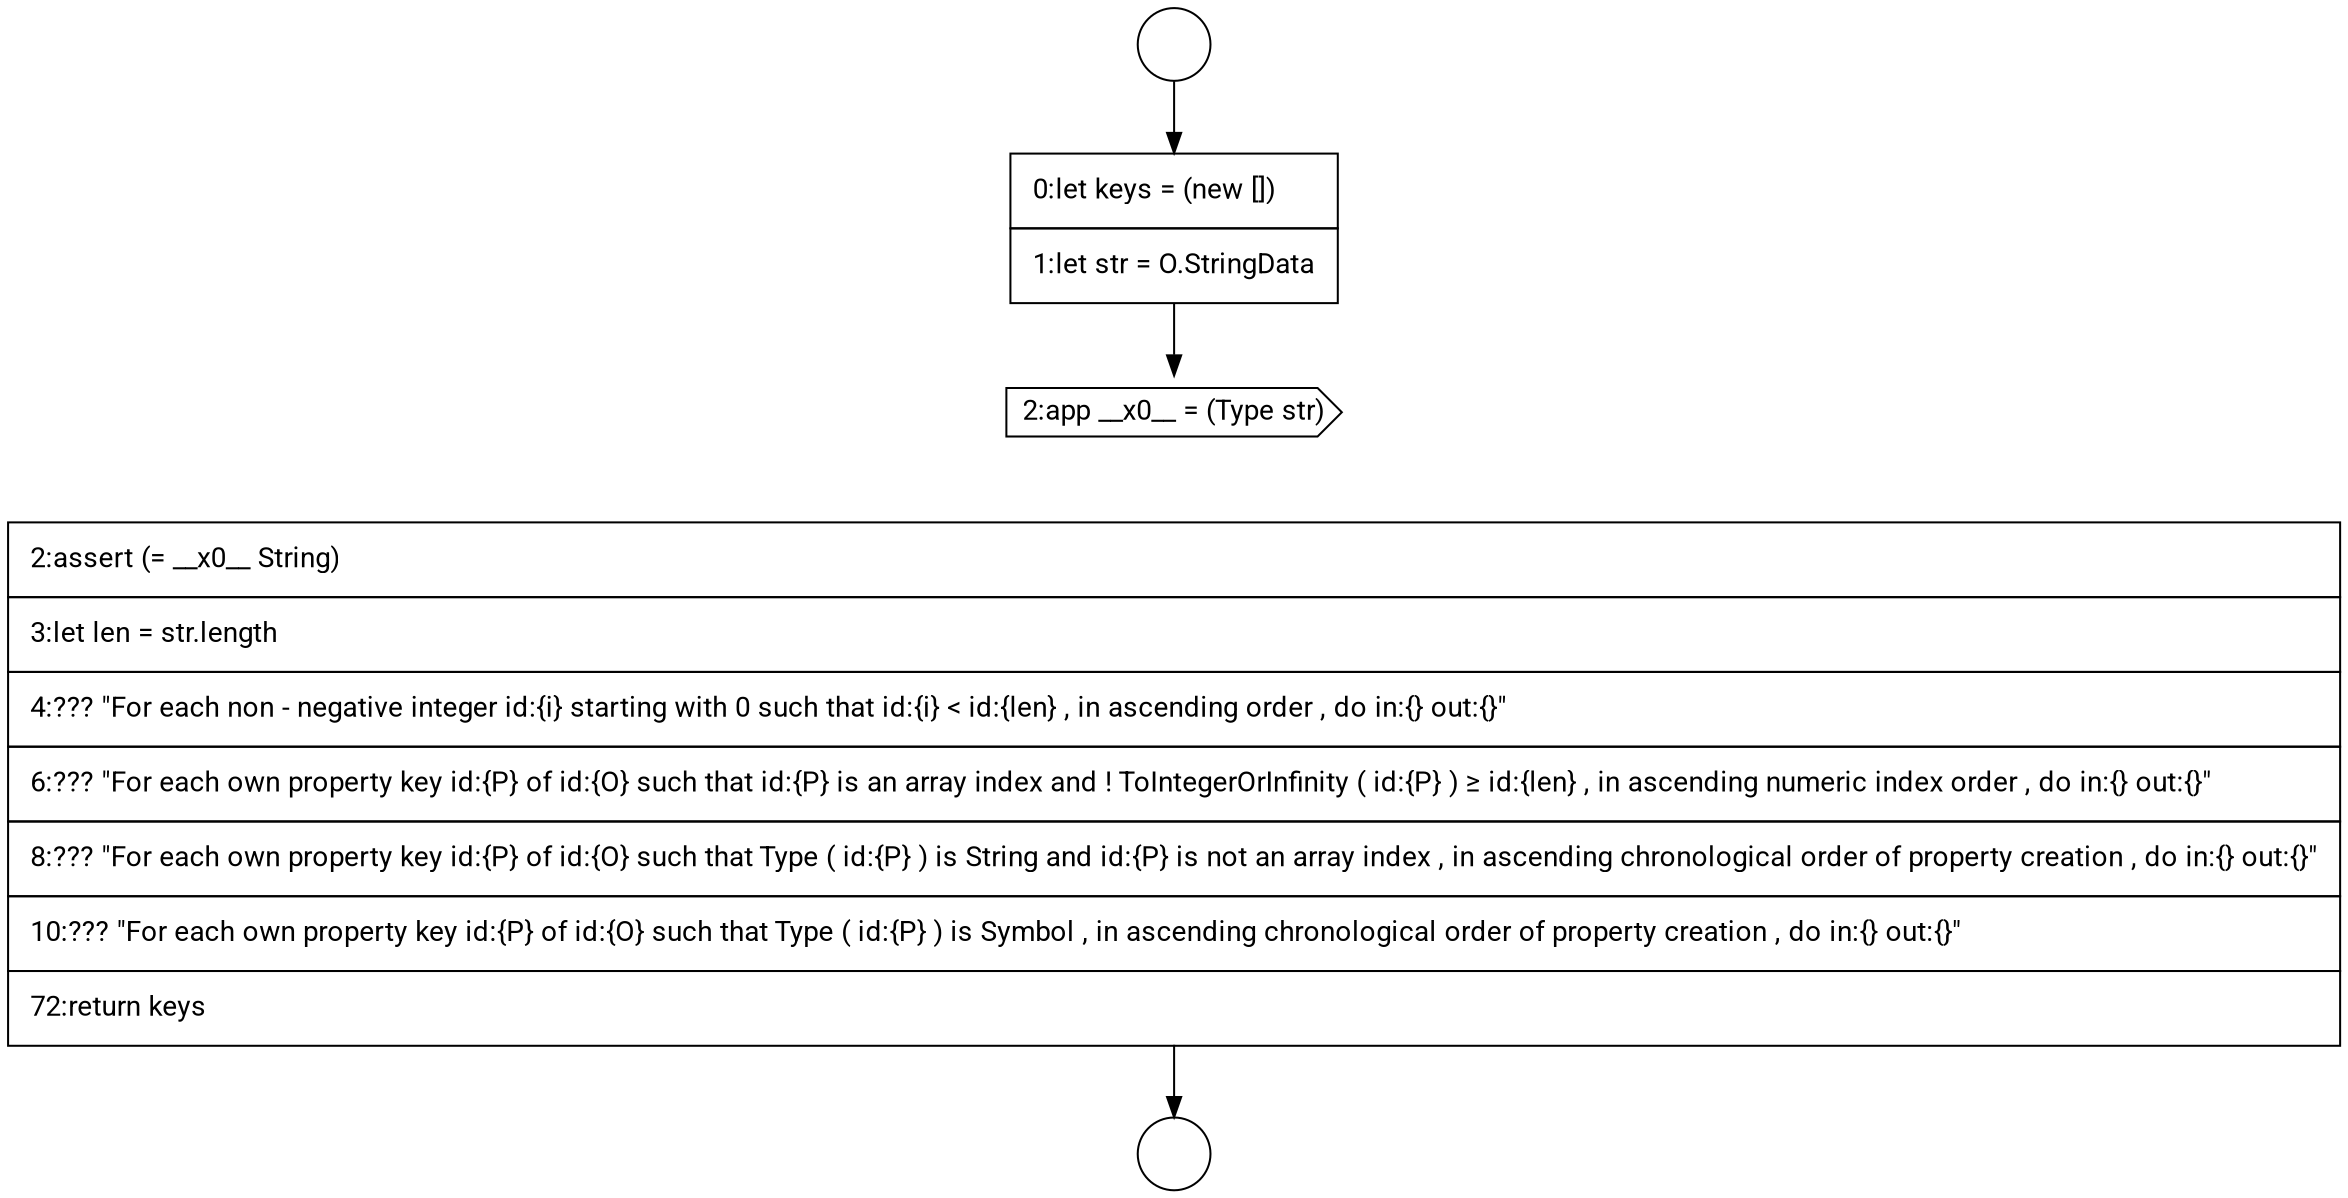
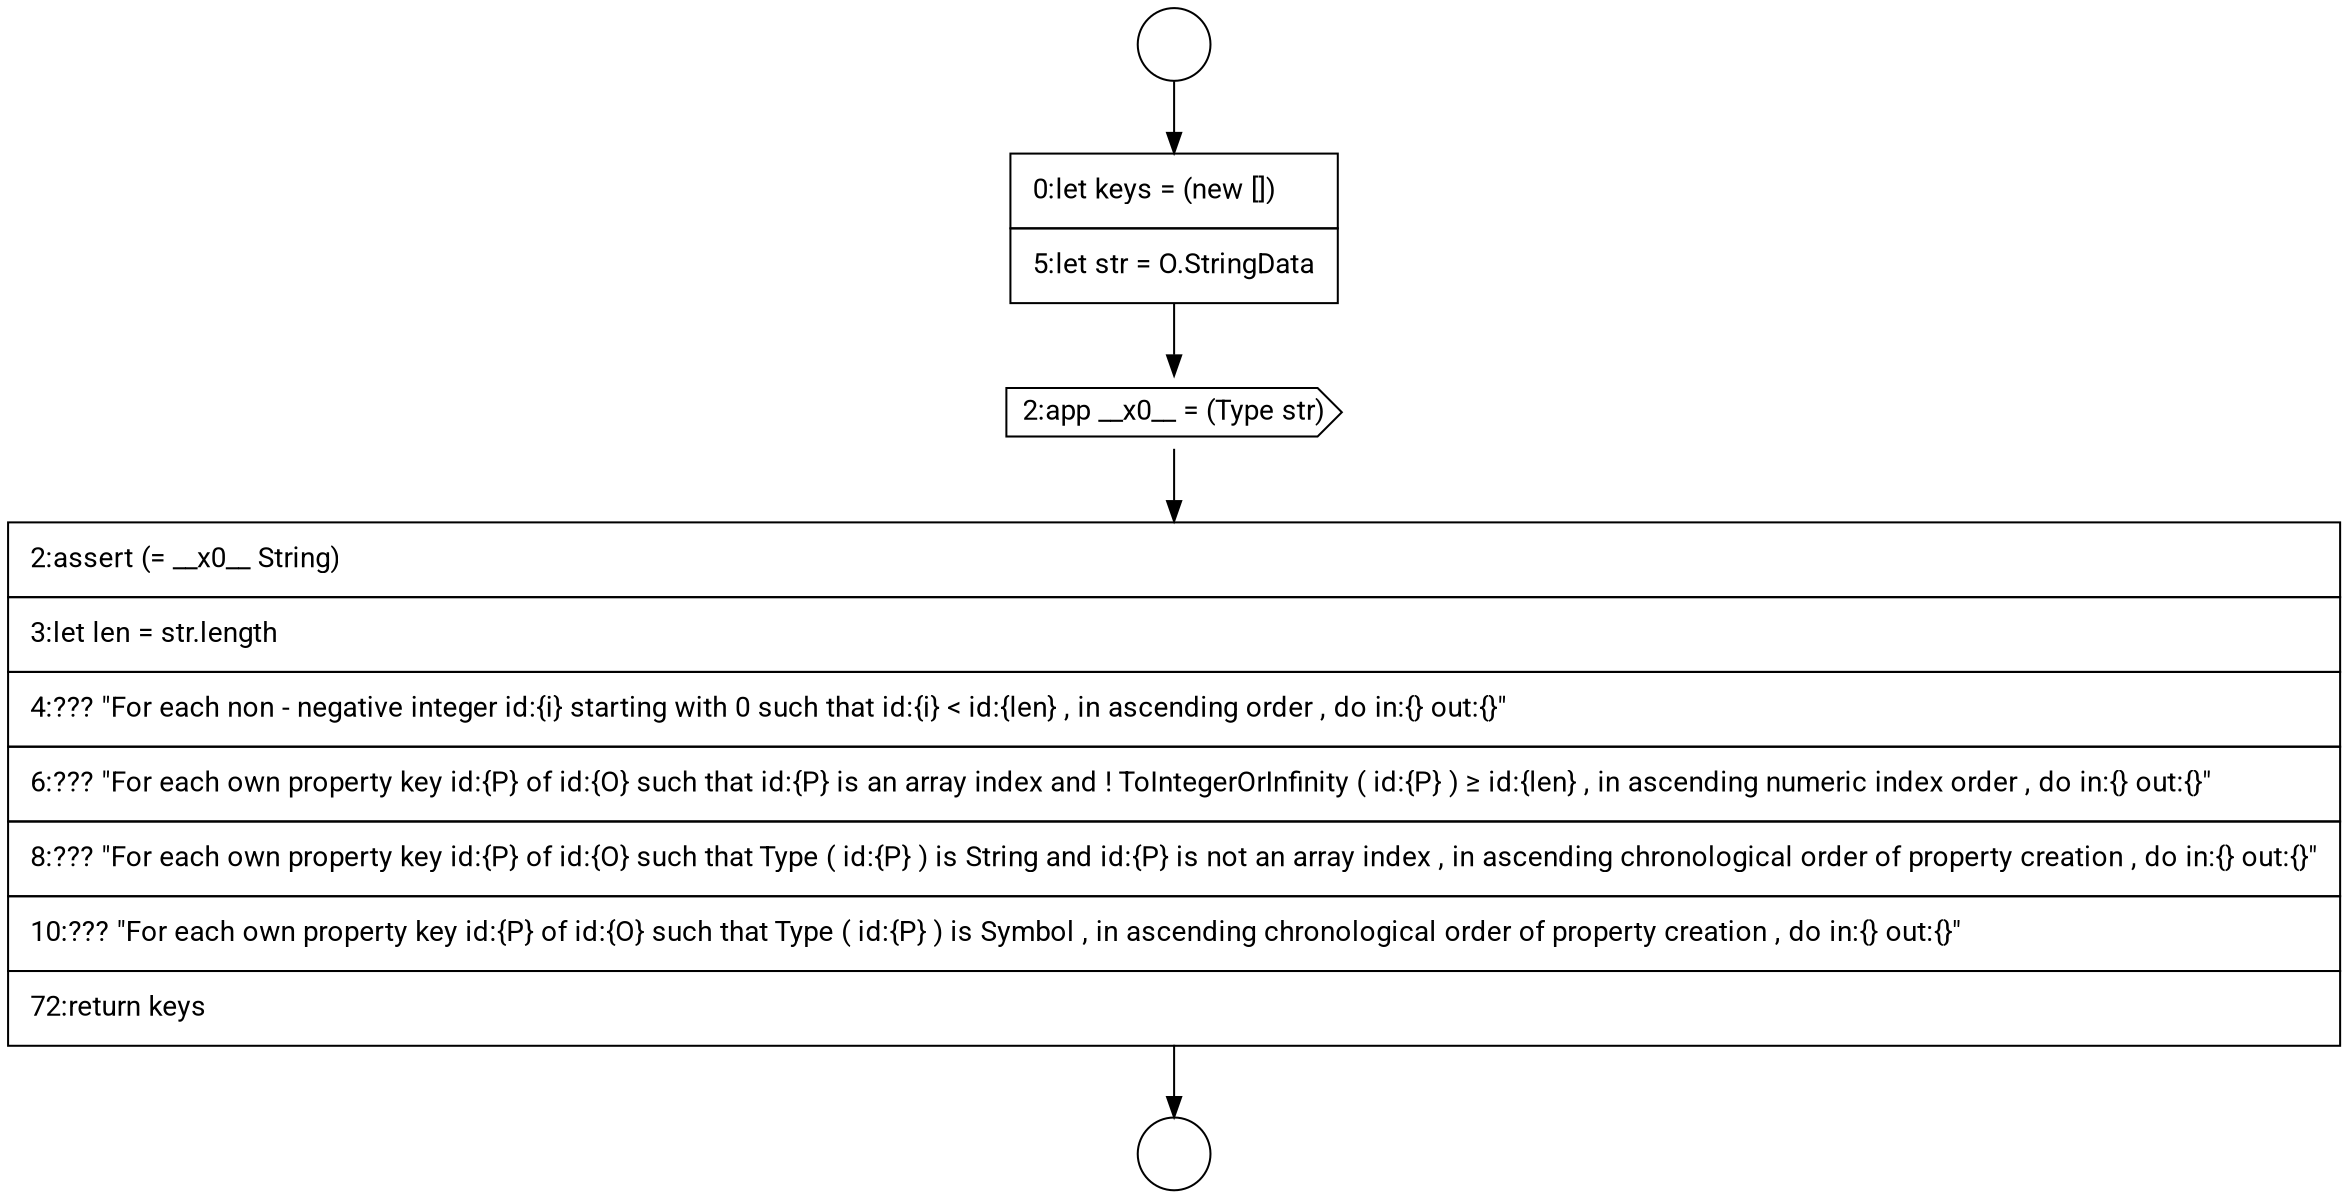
node "0:let keys = (new [])": text "1:let str = O.StringData" -> "5:let str = O.StringData"
edge "2:app __x0__ = (Type str)" -> "2:assert (= __x0__ String)": added
